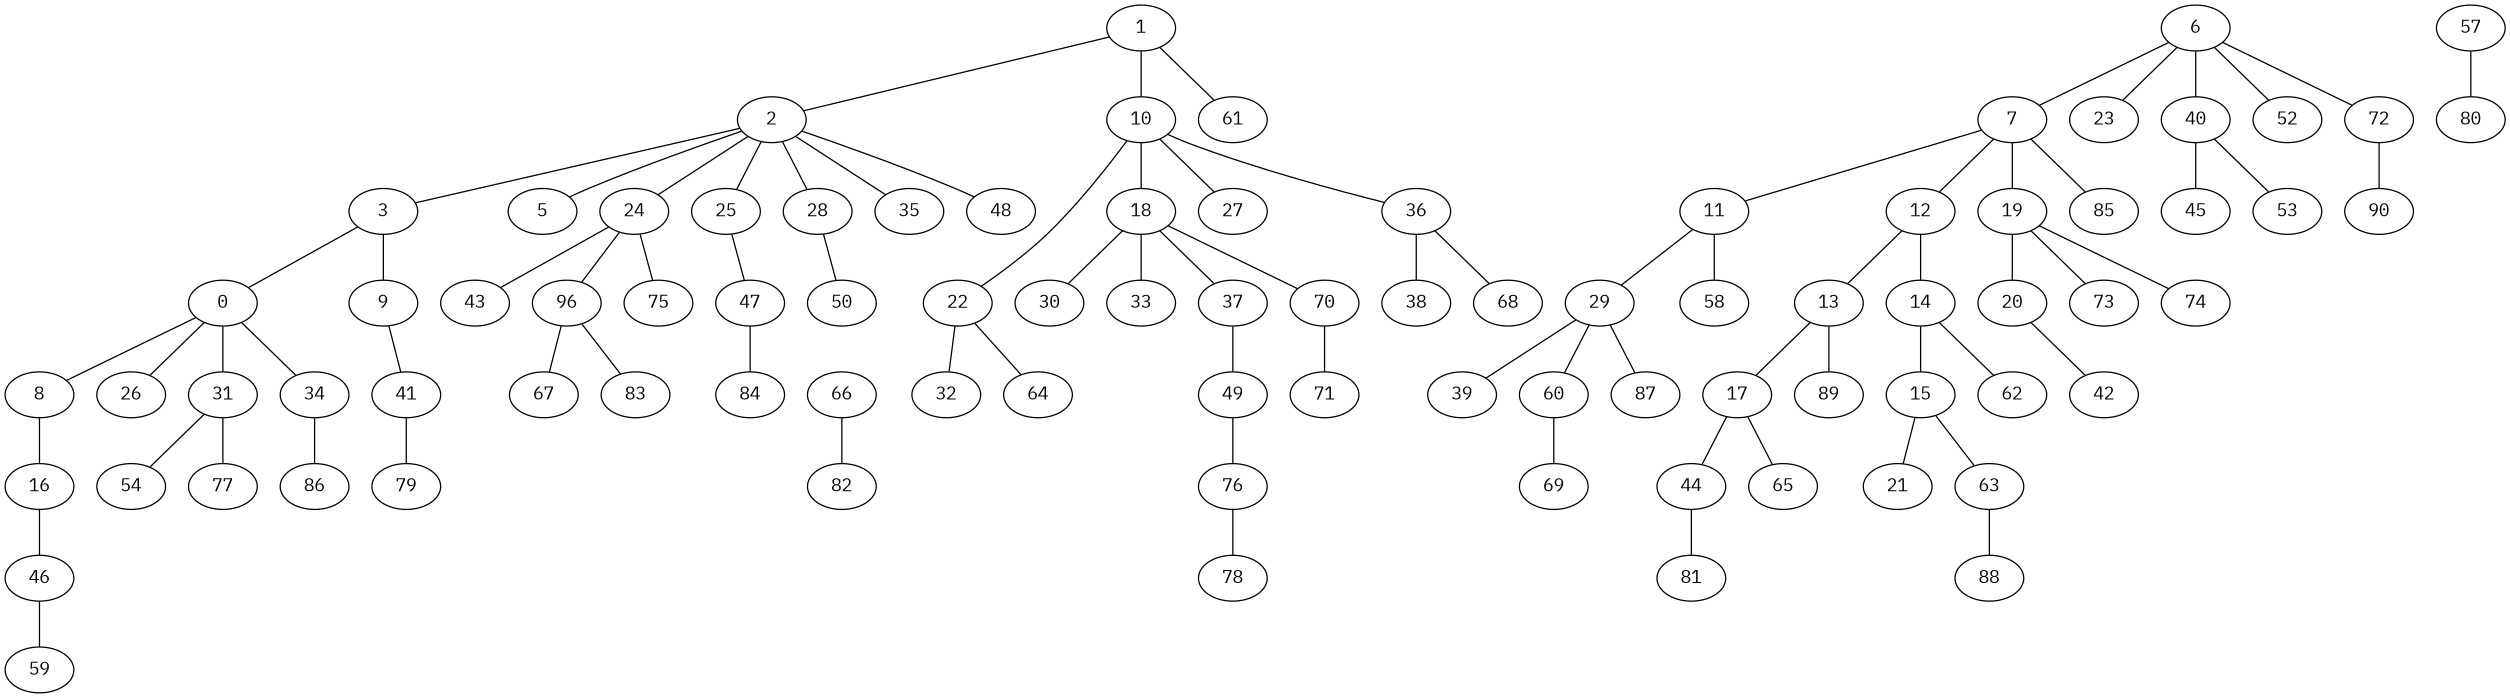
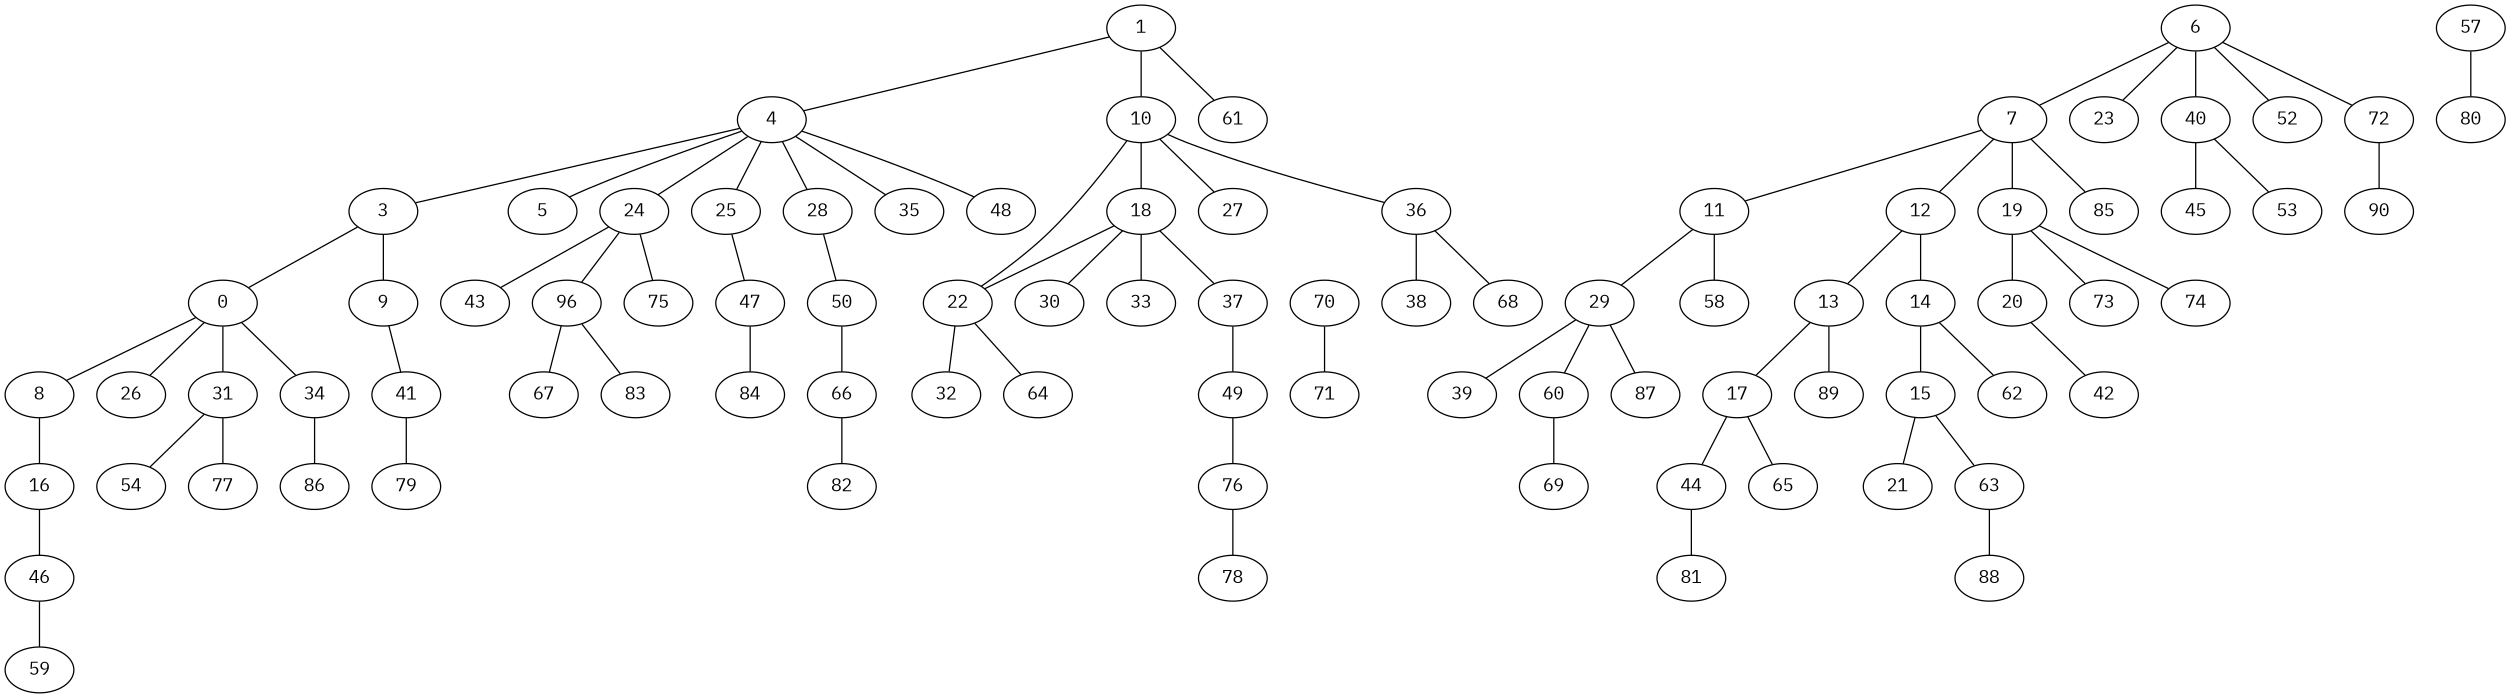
node "2": label "2" -> "4"
edge "18" -- "70": now "18" -- "22"
edge "50" -- "66": added
